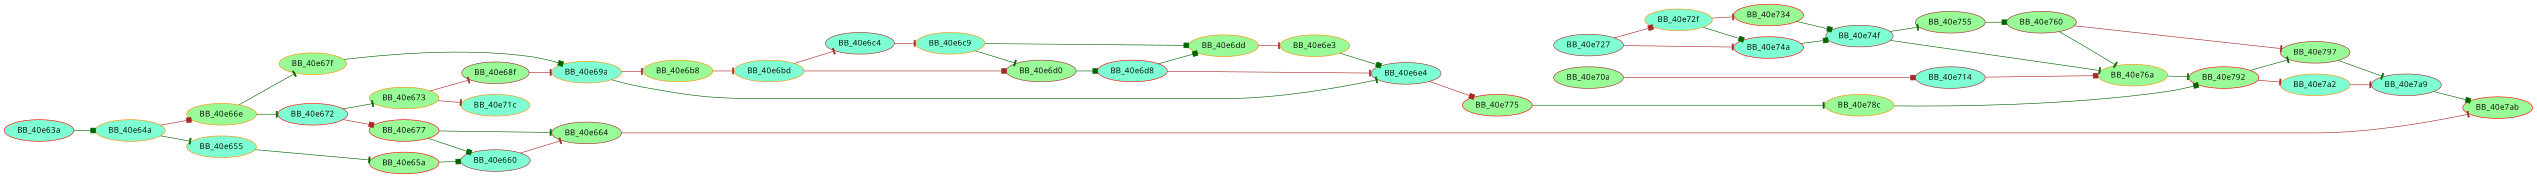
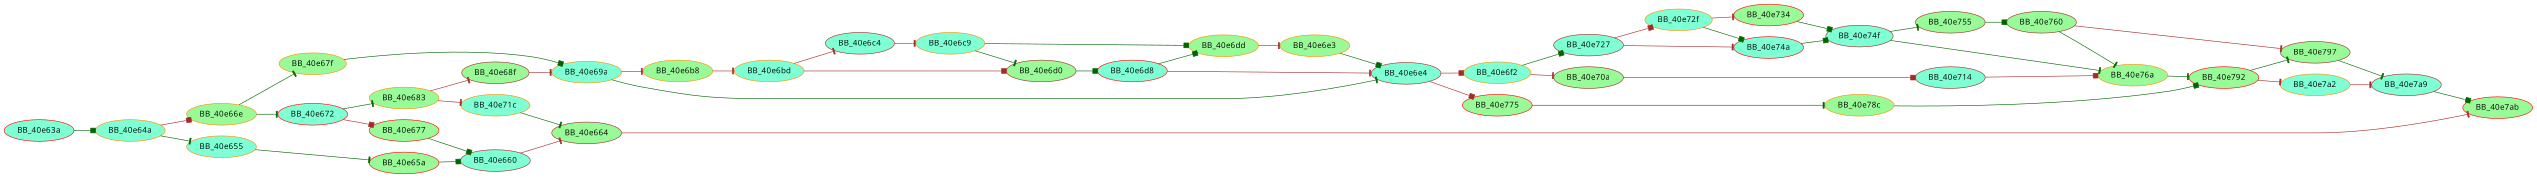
node "BB_40e6f2": added
node "BB_40e673": label "BB_40e673" -> "BB_40e683"
edge "BB_40e677" -> "BB_40e664": now "BB_40e71c" -> "BB_40e664"
